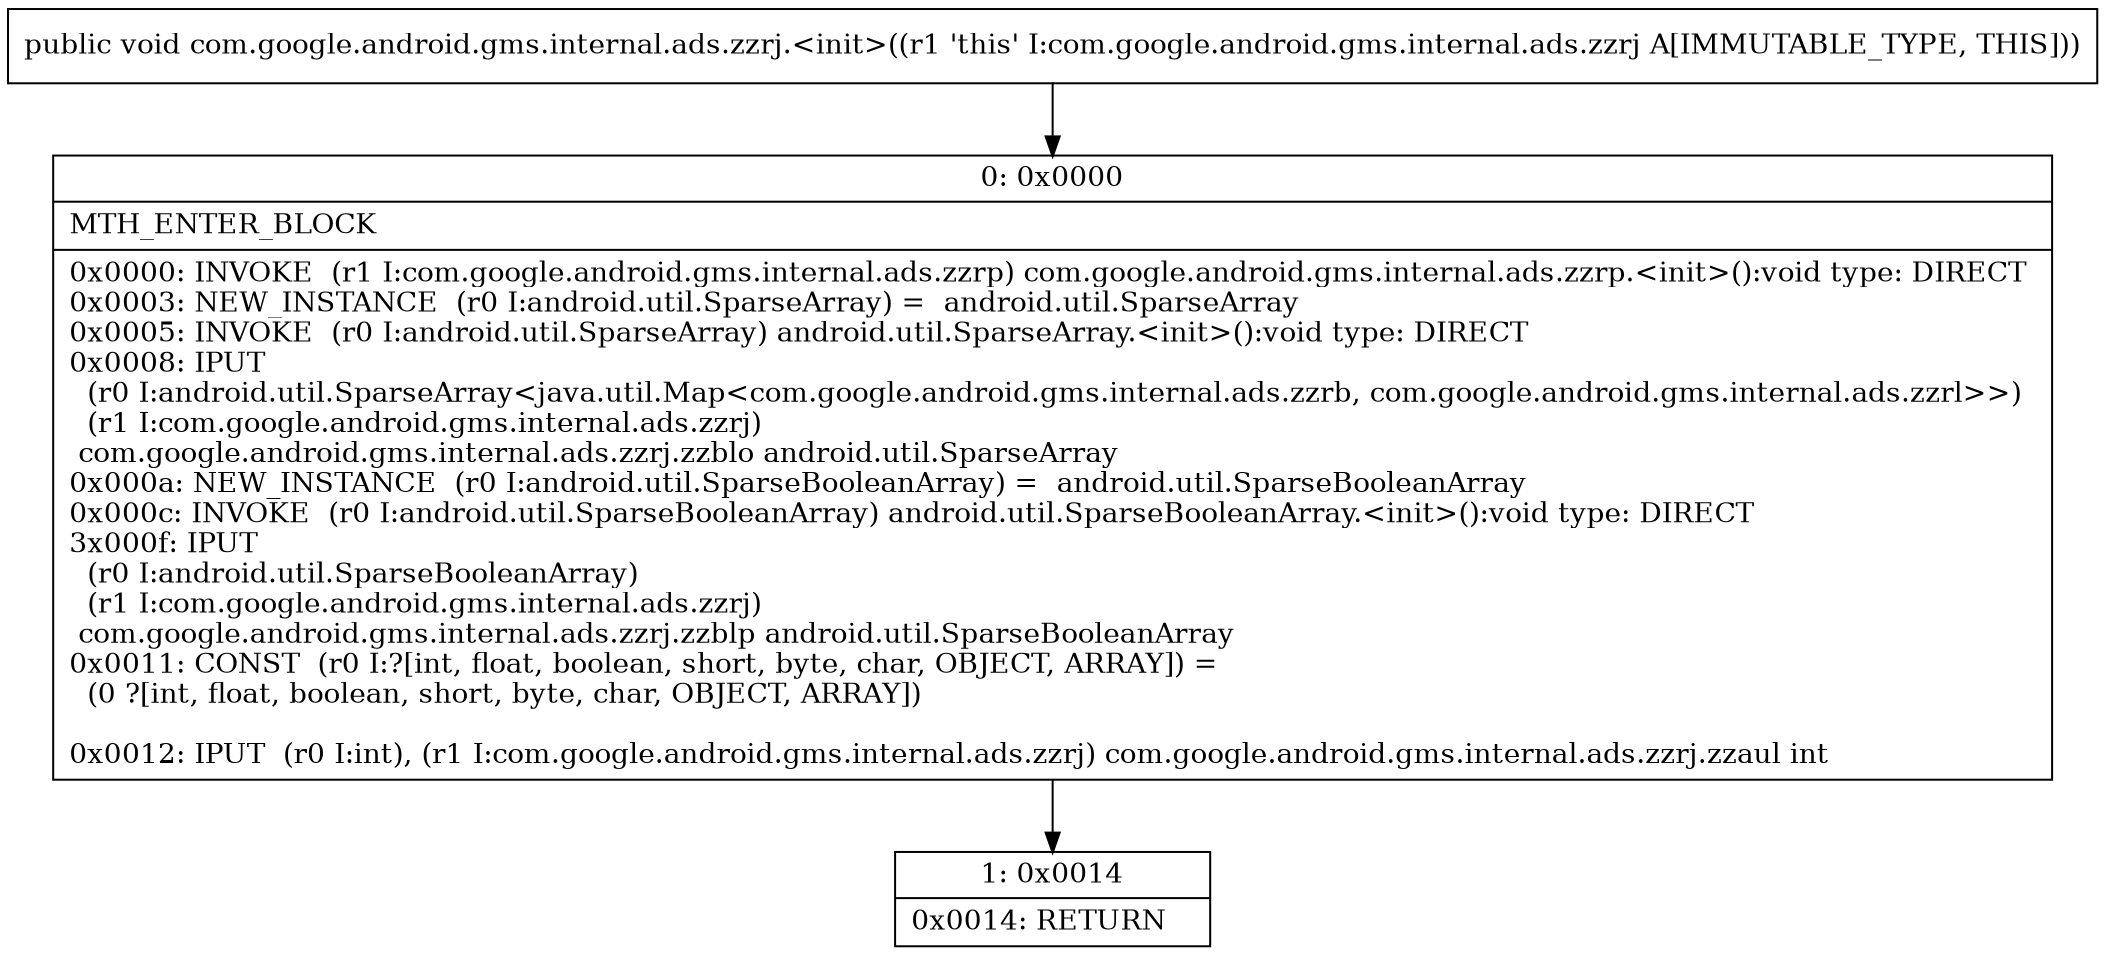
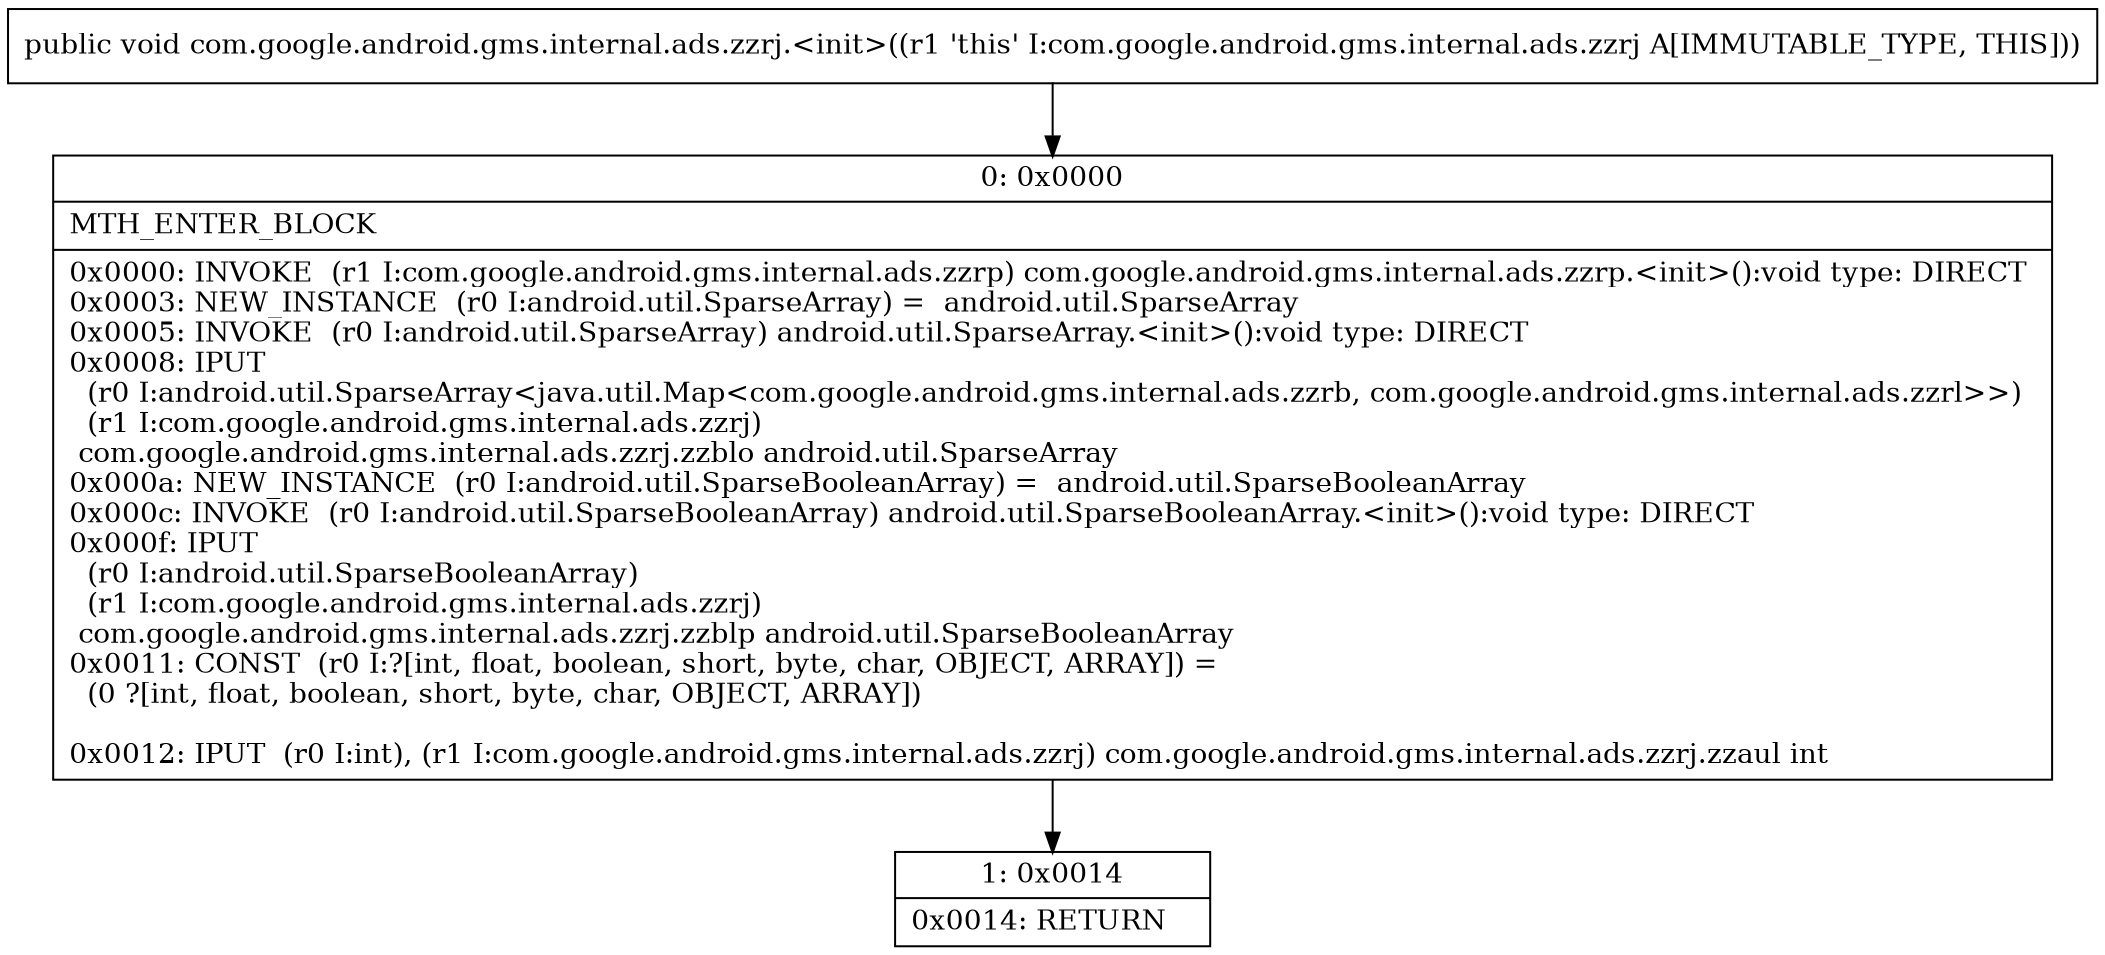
node "0: 0x0000": text "3x000f: IPUT" -> "0x000f: IPUT"
